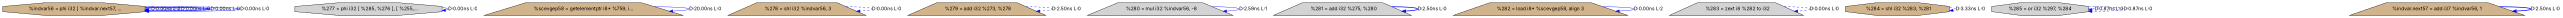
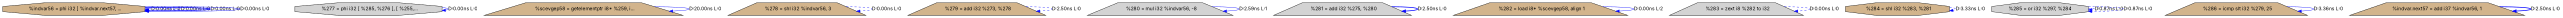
node "%scevgep58 = getelementptr i8* %759, i...": label "%scevgep58 = getelementptr i8* %759, i..." -> "%scevgep58 = getelementptr i8* %259, i..."
node "%282 = load i8* %scevgep58, align 3": label "%282 = load i8* %scevgep58, align 3" -> "%282 = load i8* %scevgep58, align 1"
node "%286 = icmp slt i32 %279, 25": added
